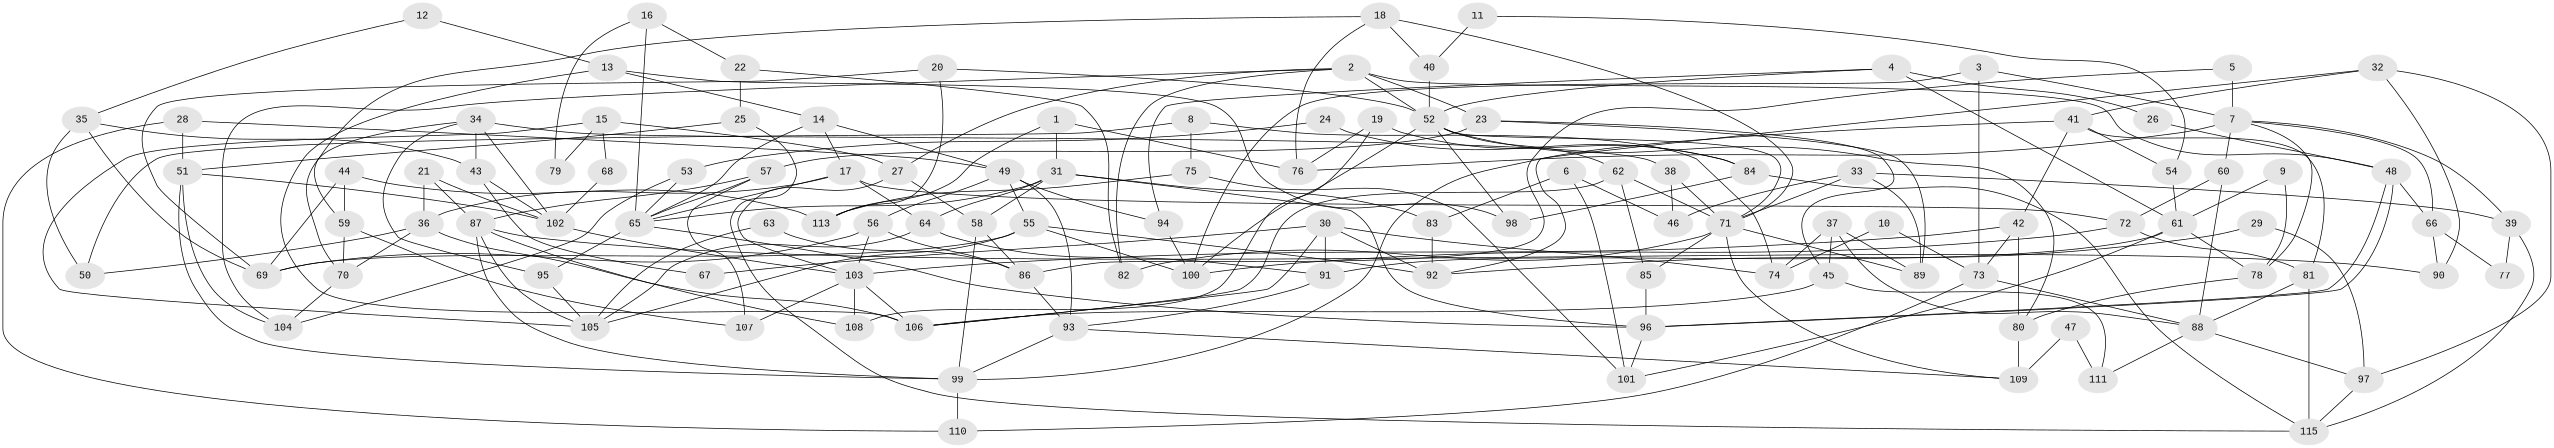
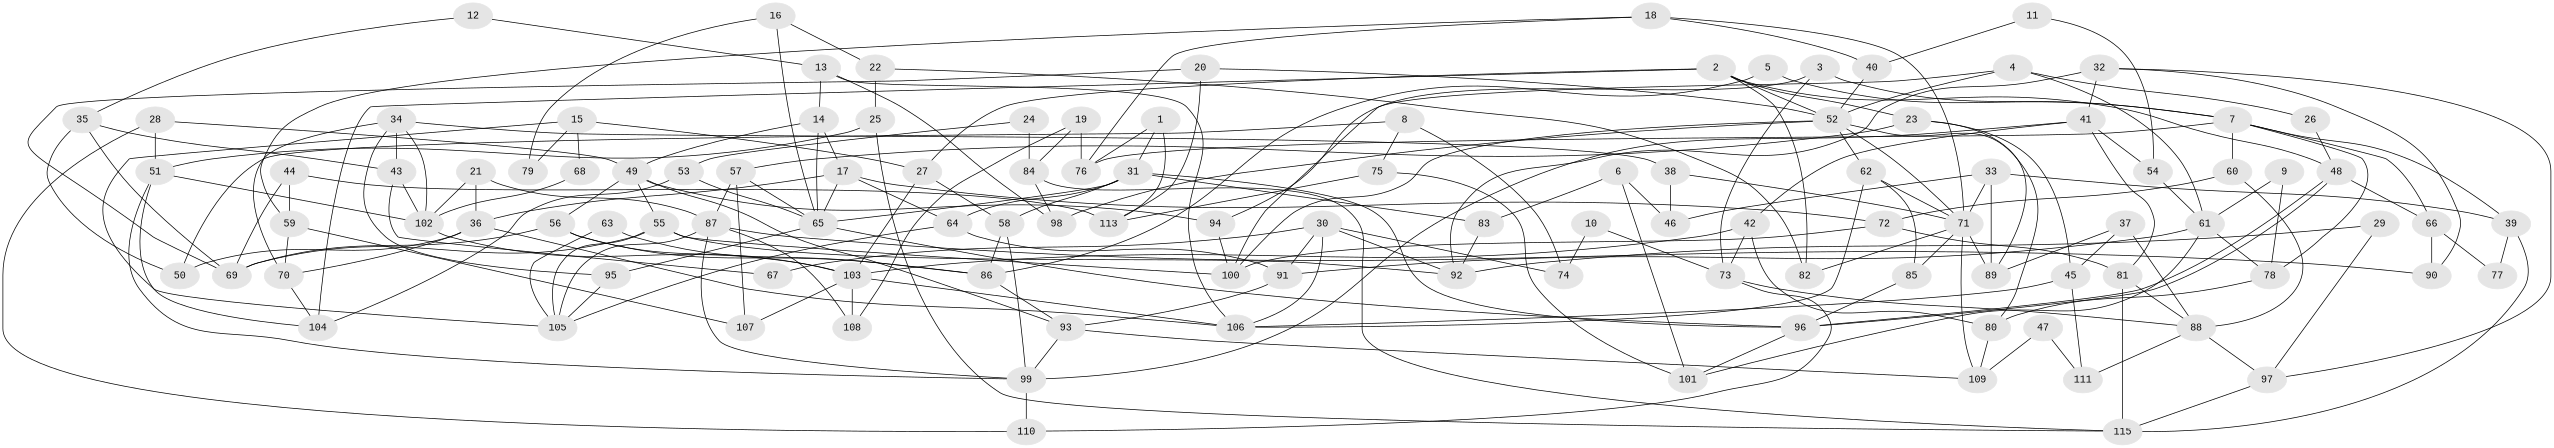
edge "37" -- "74": removed
